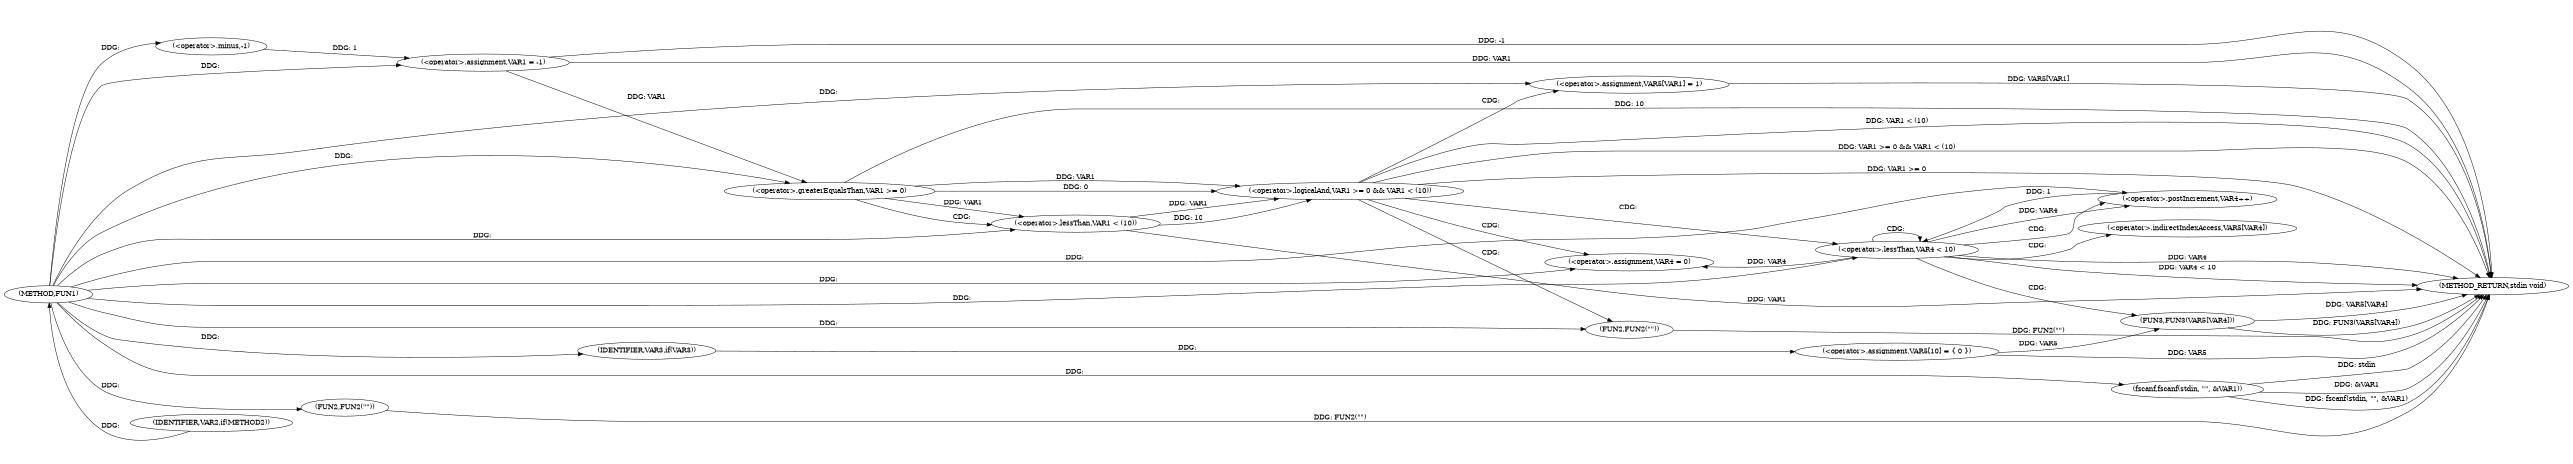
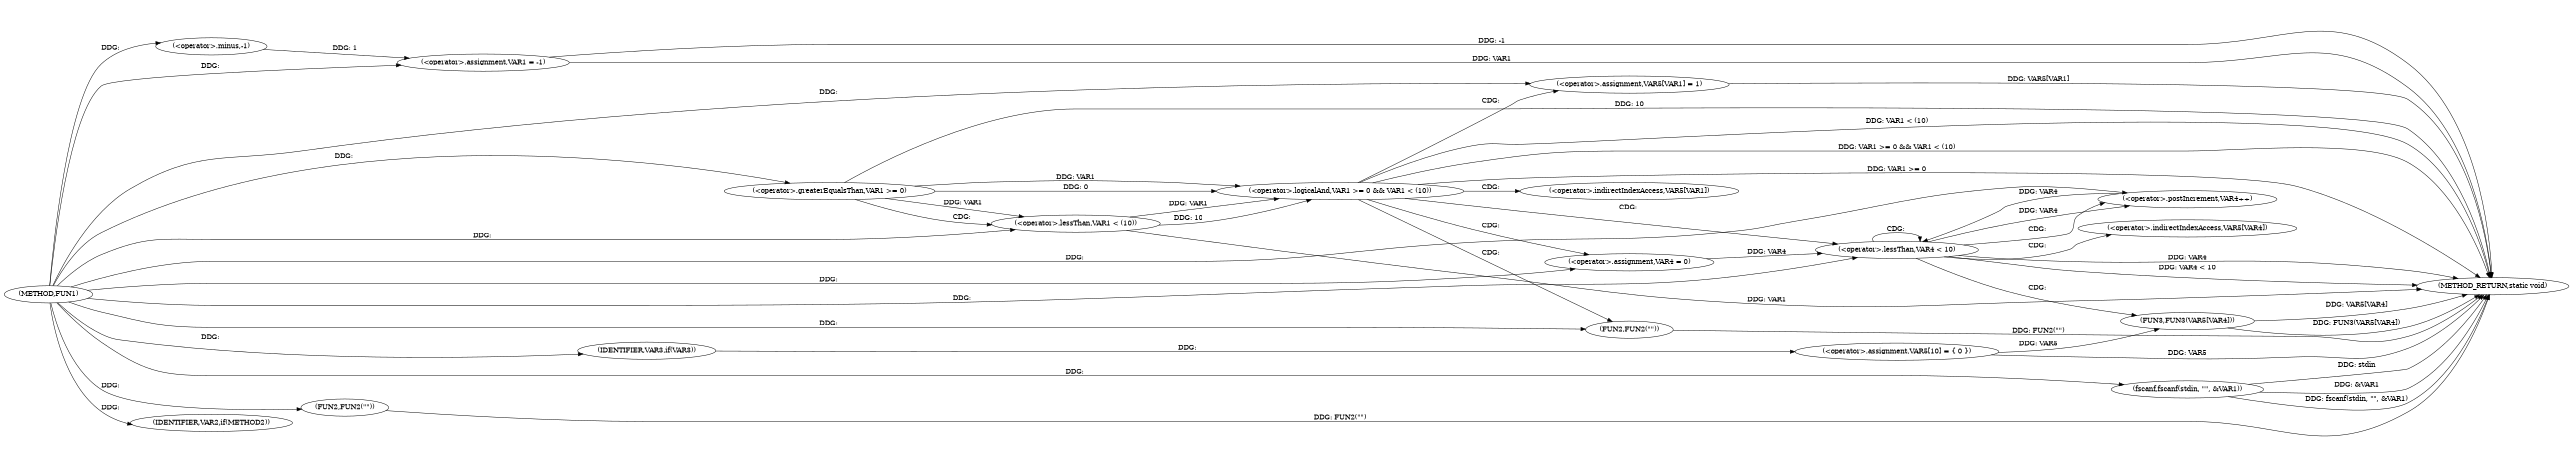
edge "(<operator>.assignment,VAR1 = -1)" -> "(<operator>.greaterEqualsThan,VAR1 >= 0)": removed, label "DDG: VAR1"
node "(<operator>.indirectIndexAccess,VAR5[VAR1])": added
edge "(<operator>.postIncrement,VAR4++)" -> "(<operator>.lessThan,VAR4 < 10)": label "DDG: 1" -> "DDG: VAR4"
edge "(<operator>.lessThan,VAR4 < 10)" -> "(<operator>.assignment,VAR4 = 0)": reversed
node "(METHOD_RETURN,stdin void)": label "(METHOD_RETURN,stdin void)" -> "(METHOD_RETURN,static void)"
edge "(IDENTIFIER,VAR2,if(METHOD2))" -> "(METHOD,FUN1)": reversed
